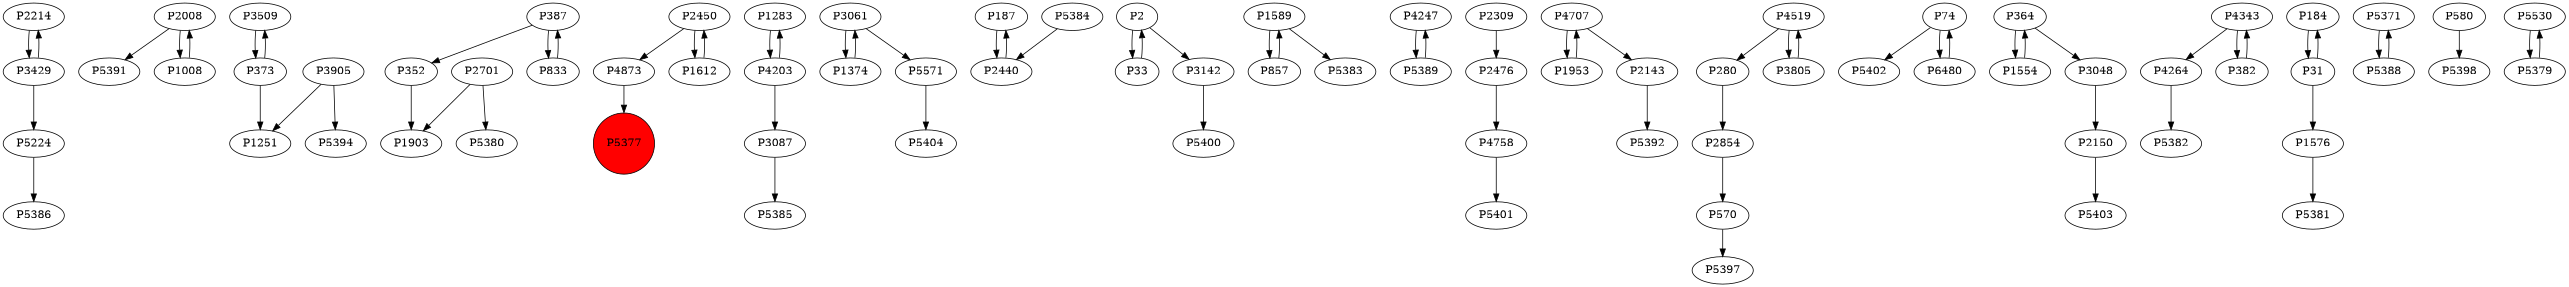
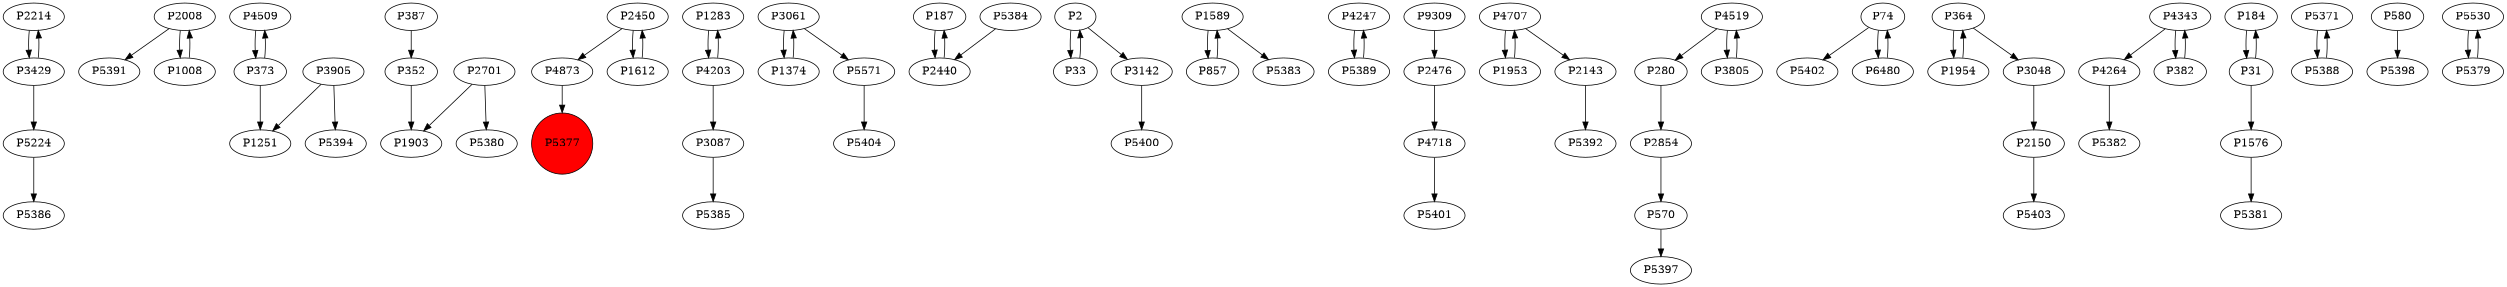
node "P3509": label "P3509" -> "P4509"
node "P2309": label "P2309" -> "P9309"
node "P833": removed
node "P1554": label "P1554" -> "P1954"
node "P4758": label "P4758" -> "P4718"
